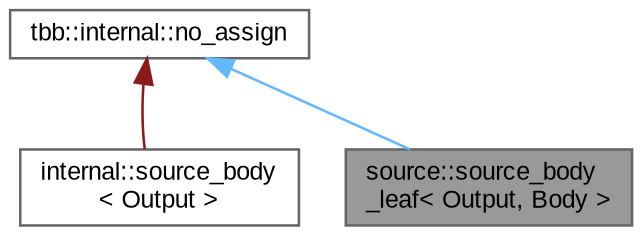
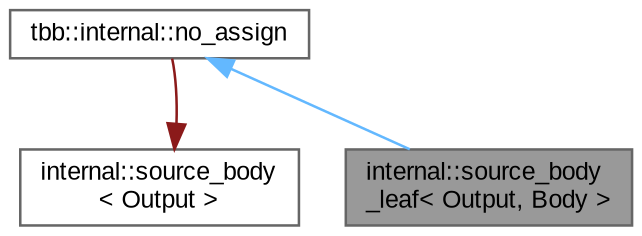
edge "internal::source_body < Output >" -> "tbb::internal::no_assign": reversed
node "source::source_body _leaf< Output, Body >": label "source::source_body _leaf< Output, Body >" -> "internal::source_body _leaf< Output, Body >"
